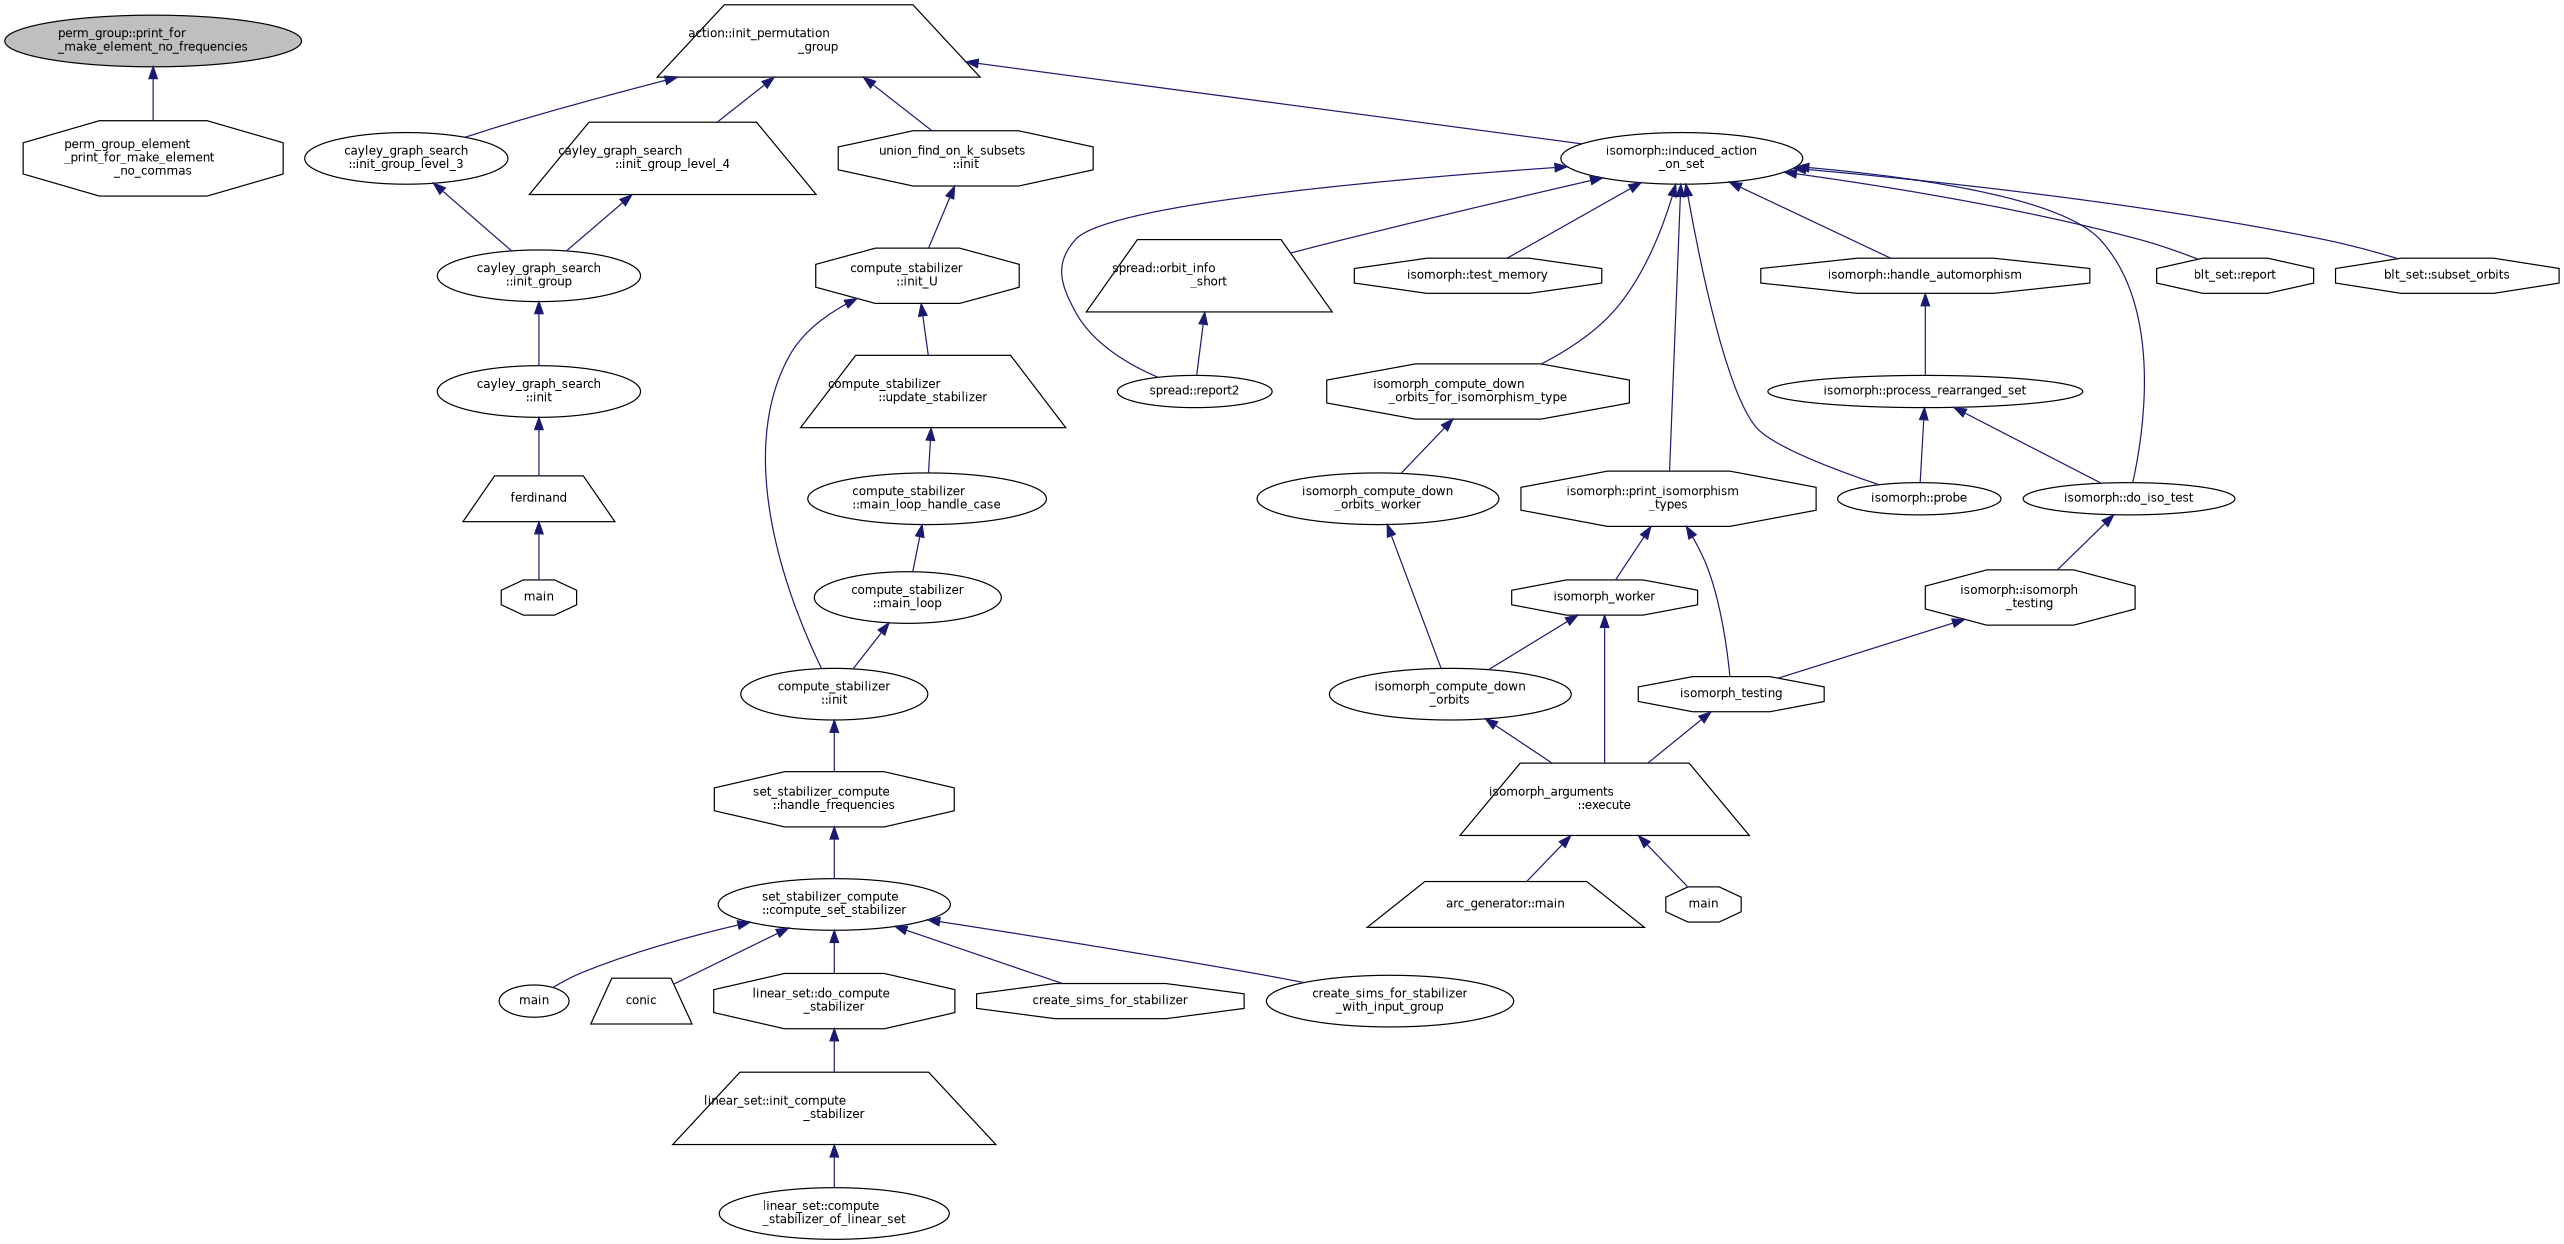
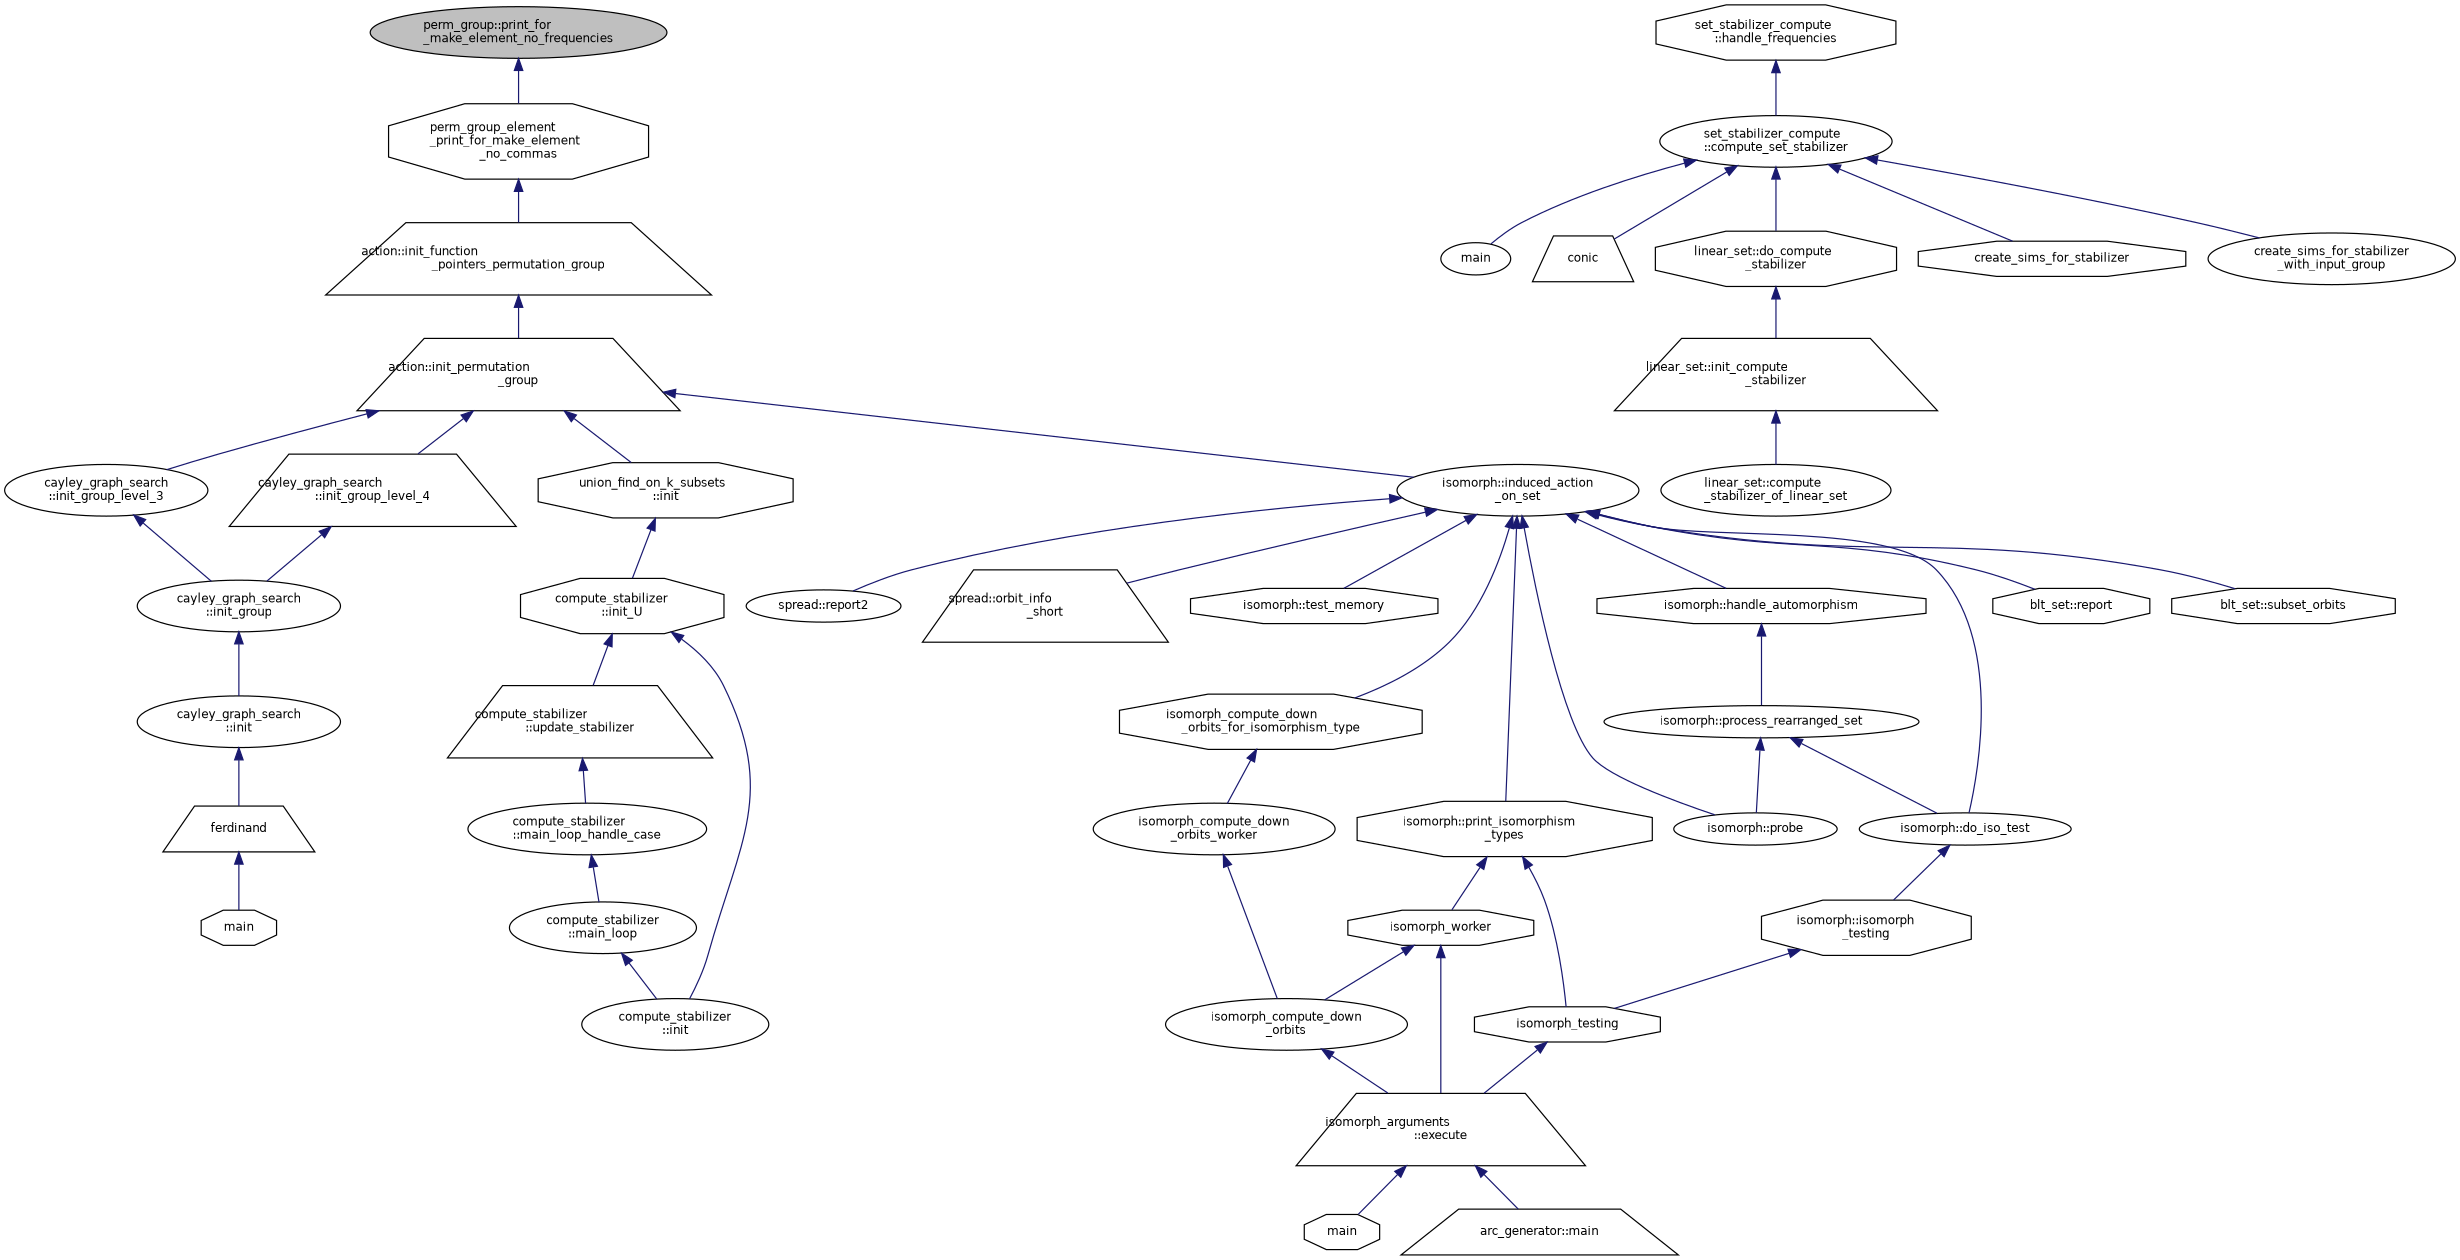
node "action::init_function _pointers_permutation_group": added
edge "spread::report2" -> "spread::orbit_info _short": removed
edge "set_stabilizer_compute ::handle_frequencies" -> "compute_stabilizer ::init": removed
